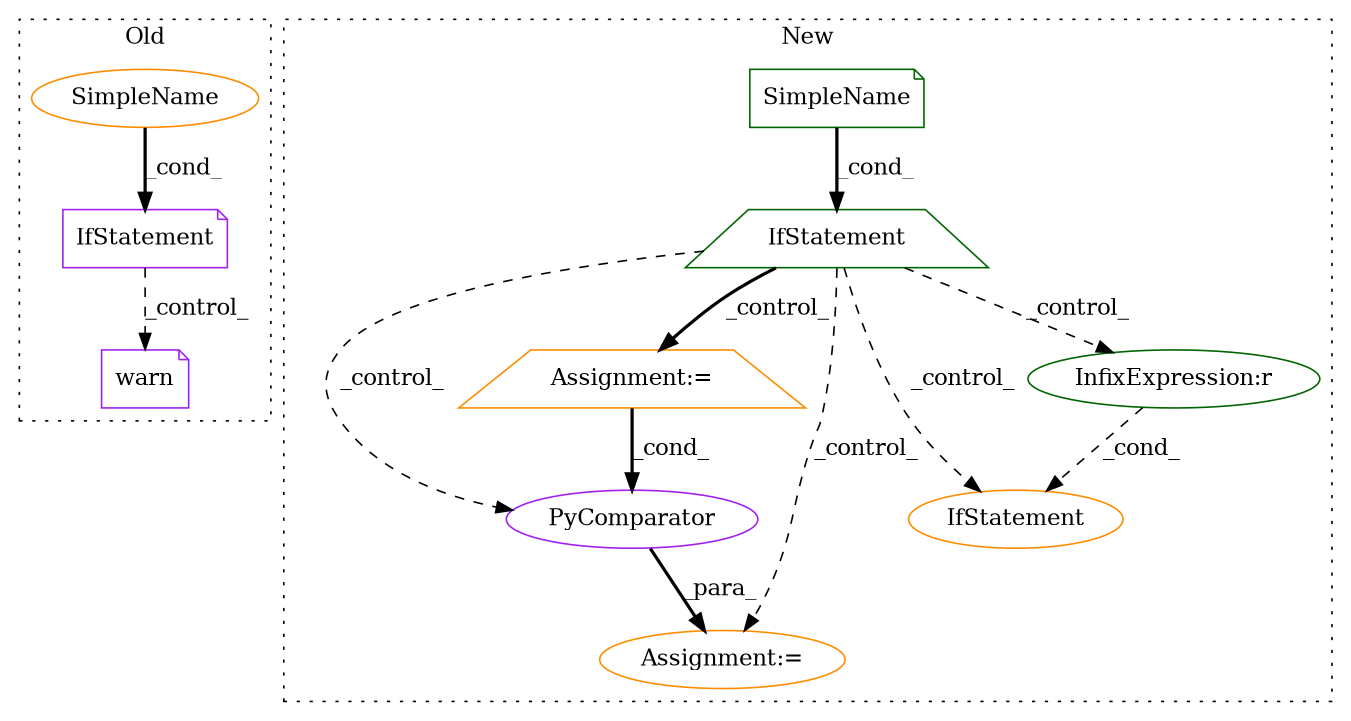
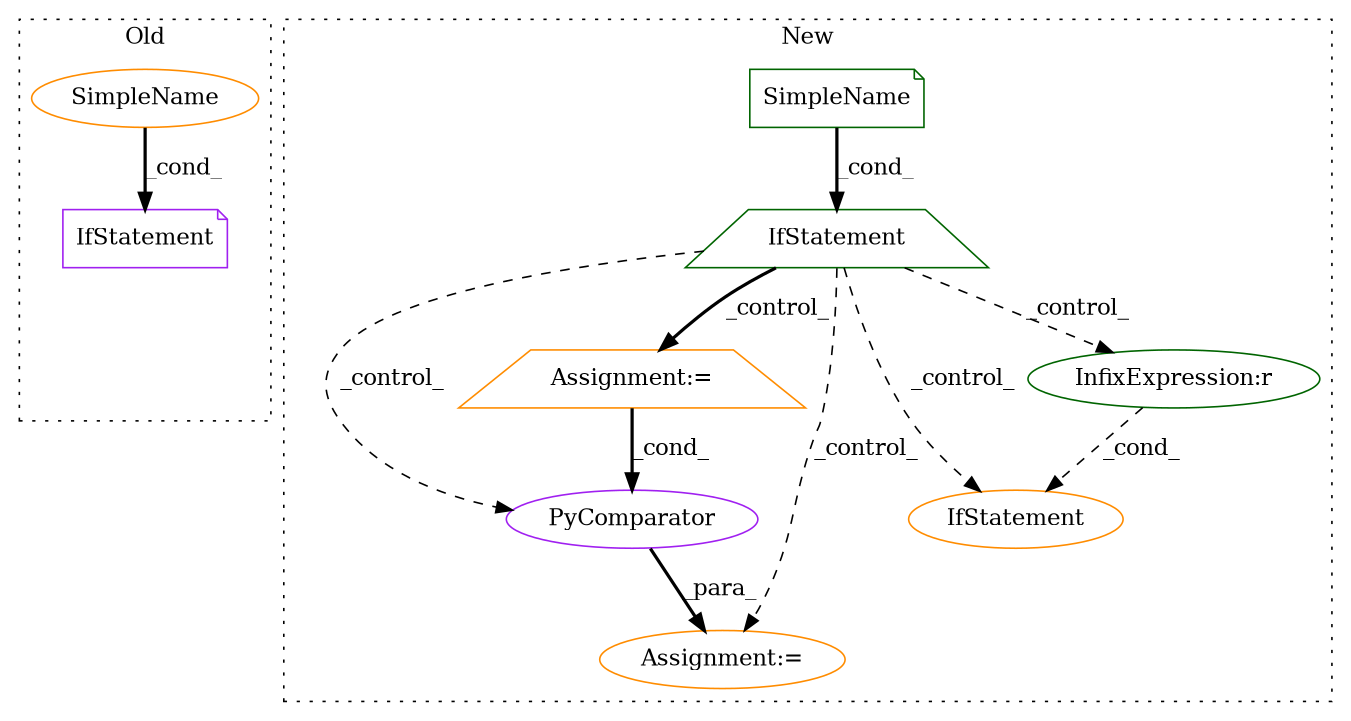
node "warn": removed
